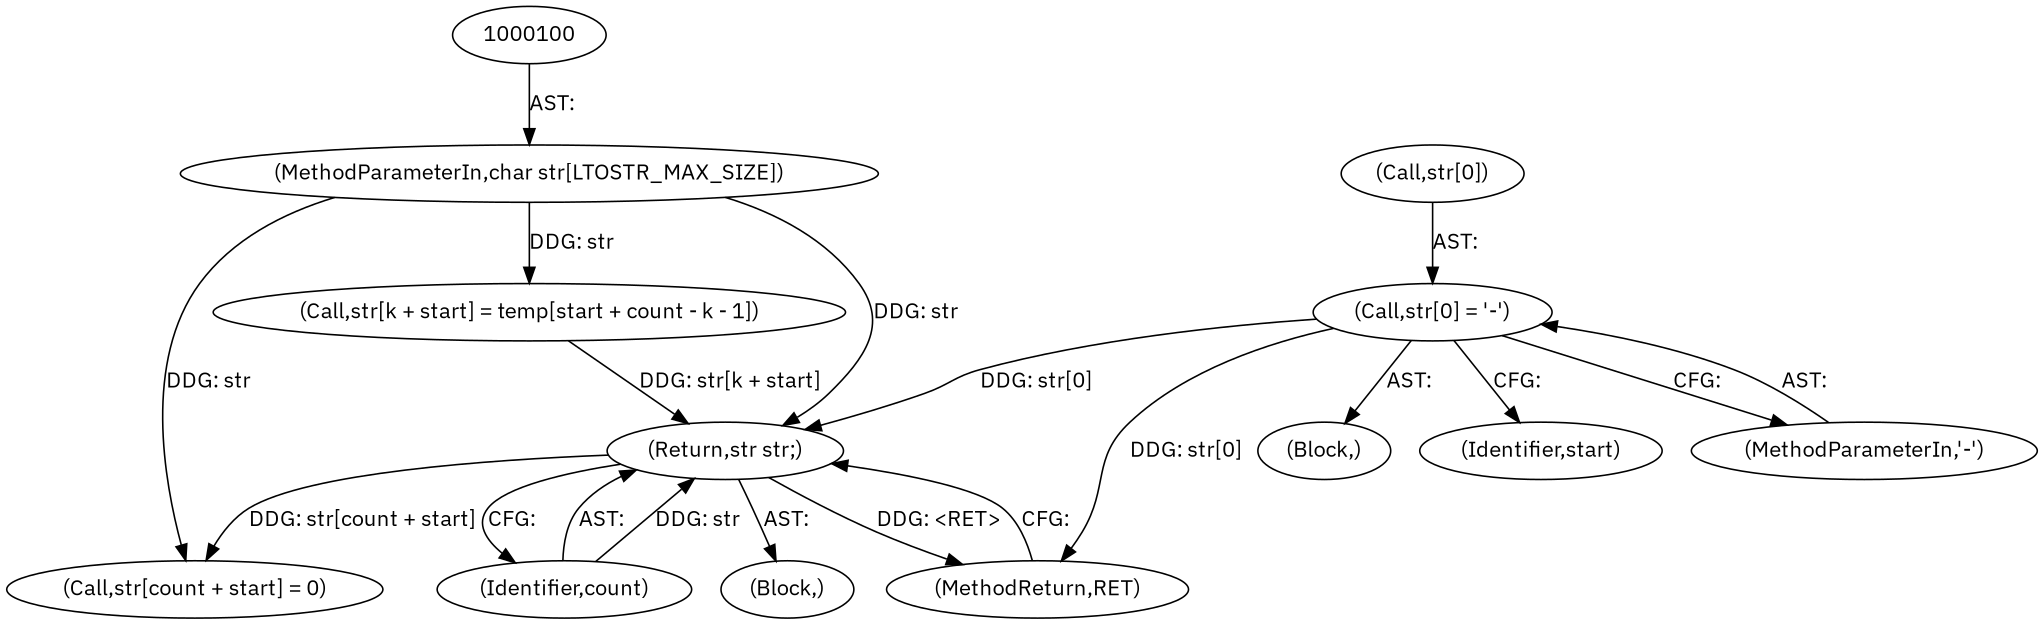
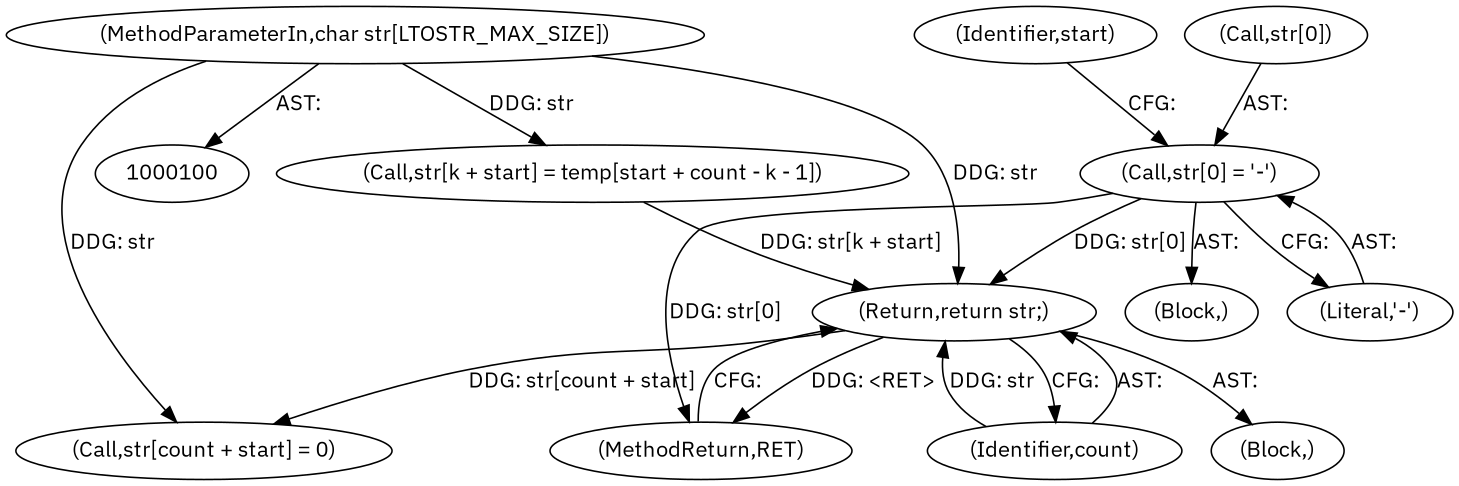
edge "1000100" -> "(MethodParameterIn,char str[LTOSTR_MAX_SIZE])": reversed
edge "(Call,str[0] = '-')" -> "(Identifier,start)": reversed
node "(Return,str str;)": label "(Return,str str;)" -> "(Return,return str;)"
node "(MethodParameterIn,'-')": label "(MethodParameterIn,'-')" -> "(Literal,'-')"
